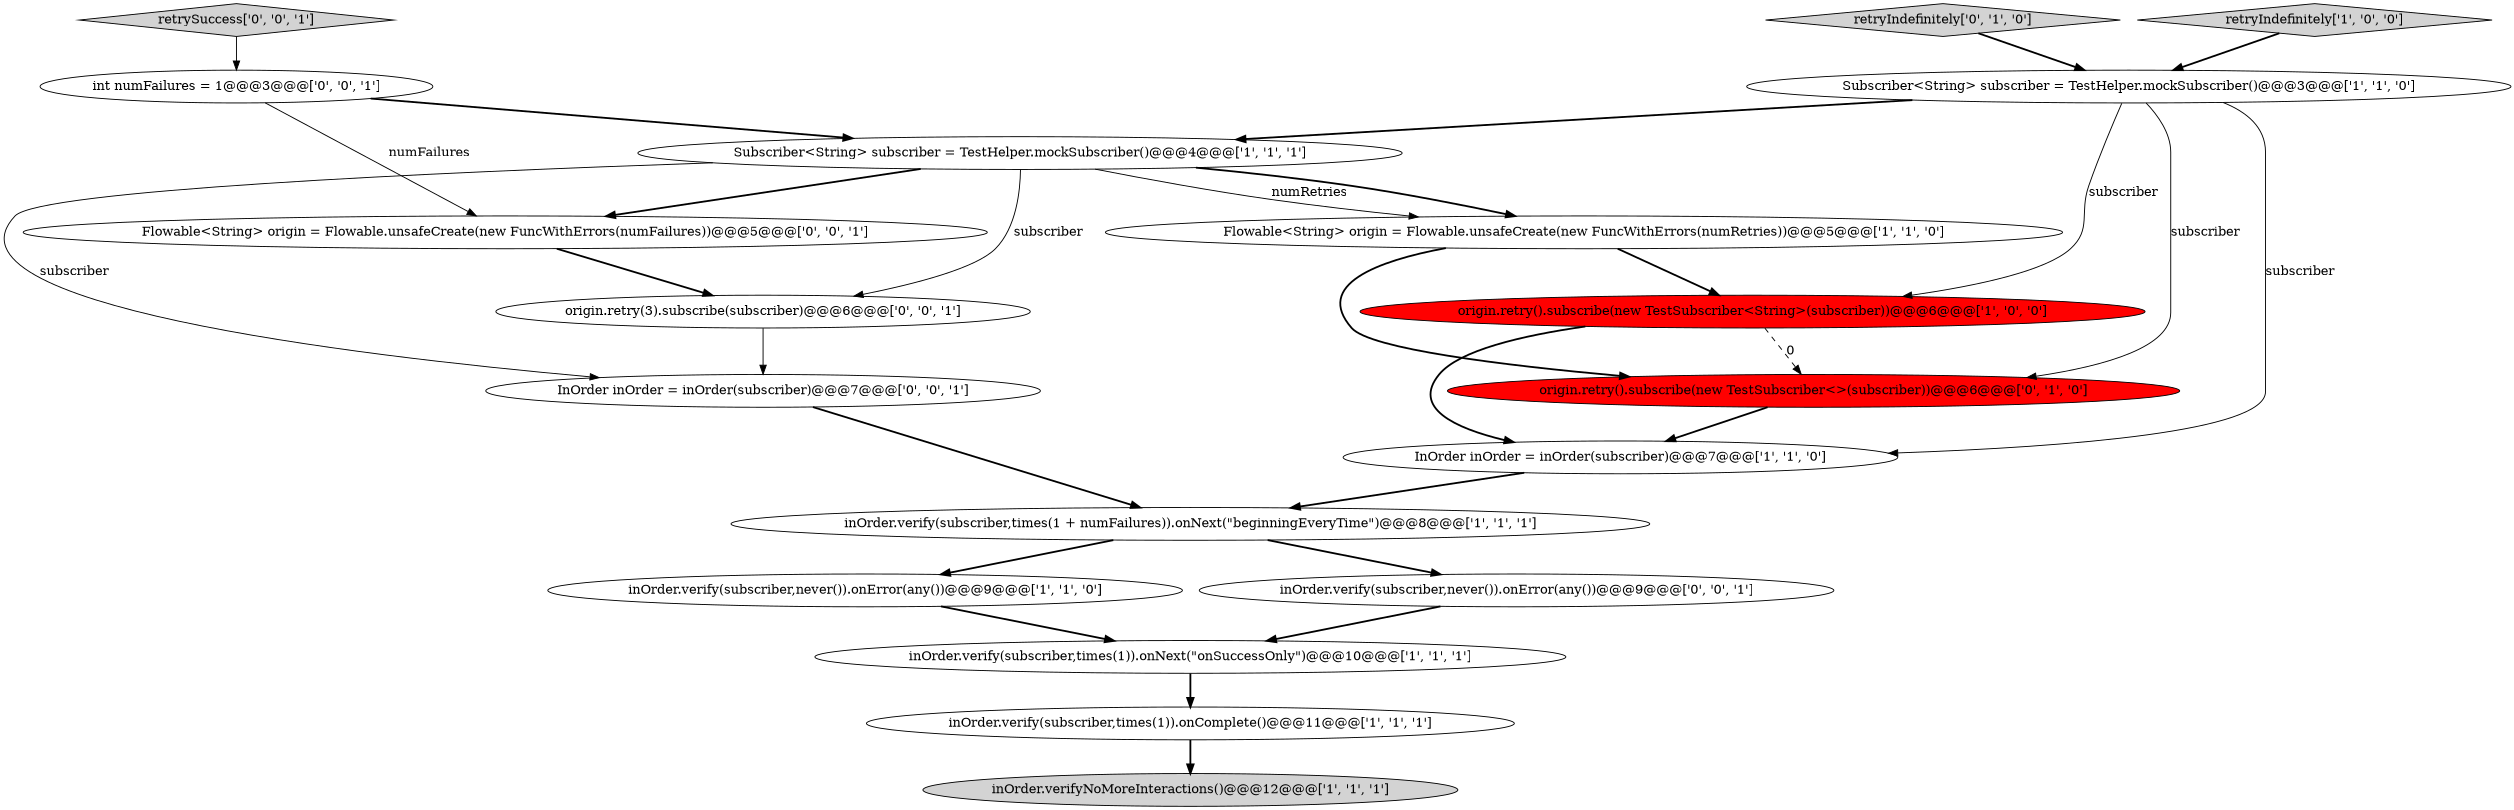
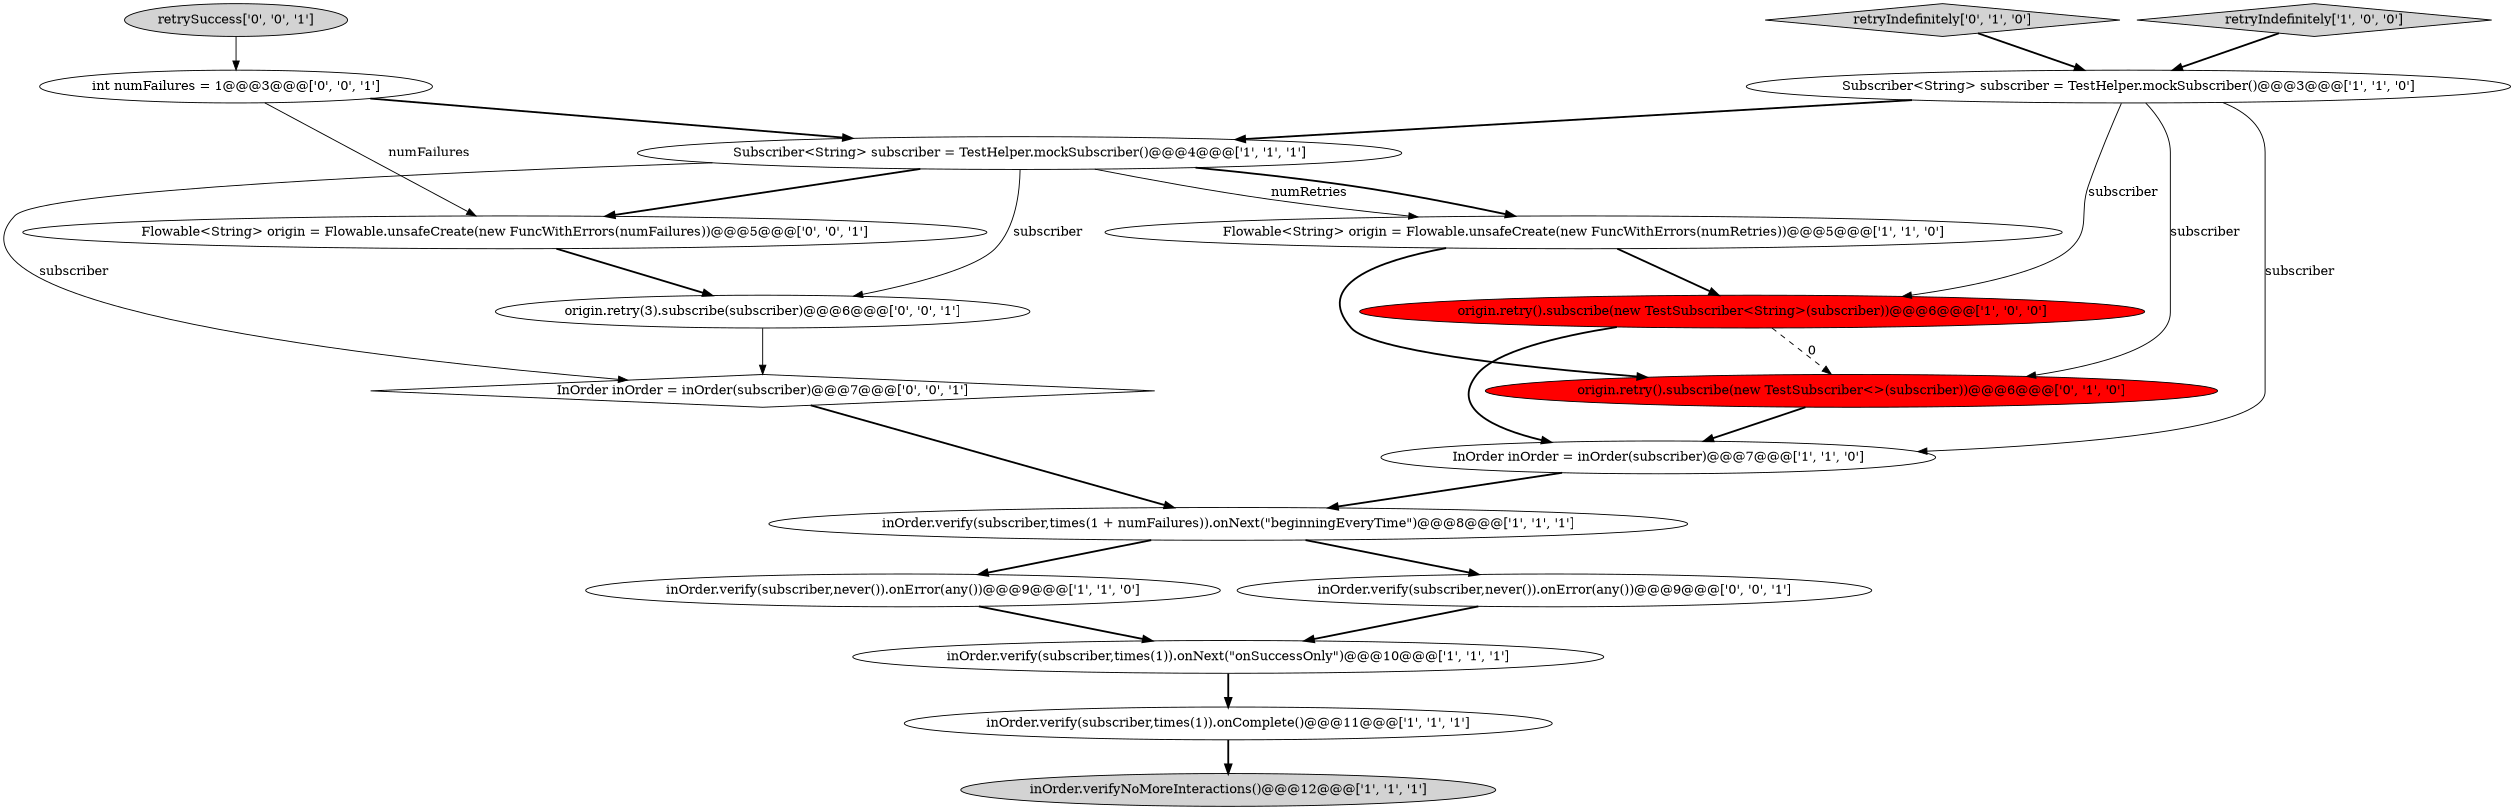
node "retrySuccess['0', '0', '1']": shape diamond -> ellipse
node "InOrder inOrder = inOrder(subscriber)@@@7@@@['0', '0', '1']": shape ellipse -> diamond
